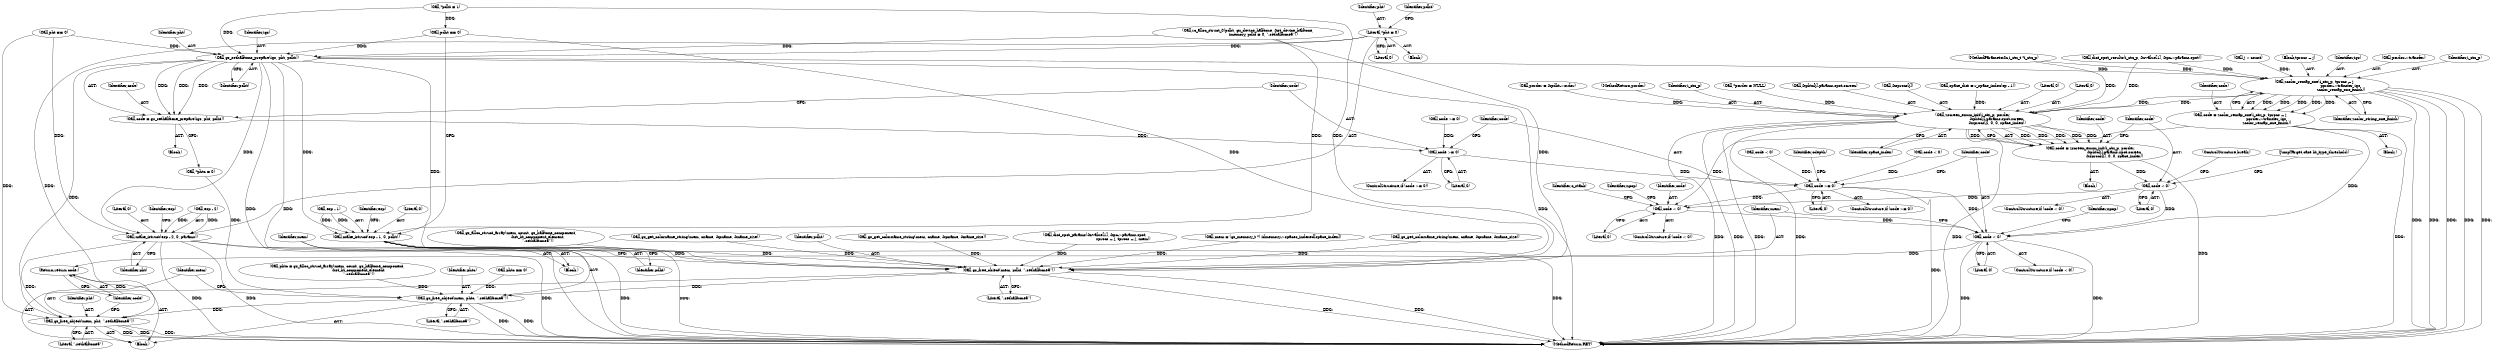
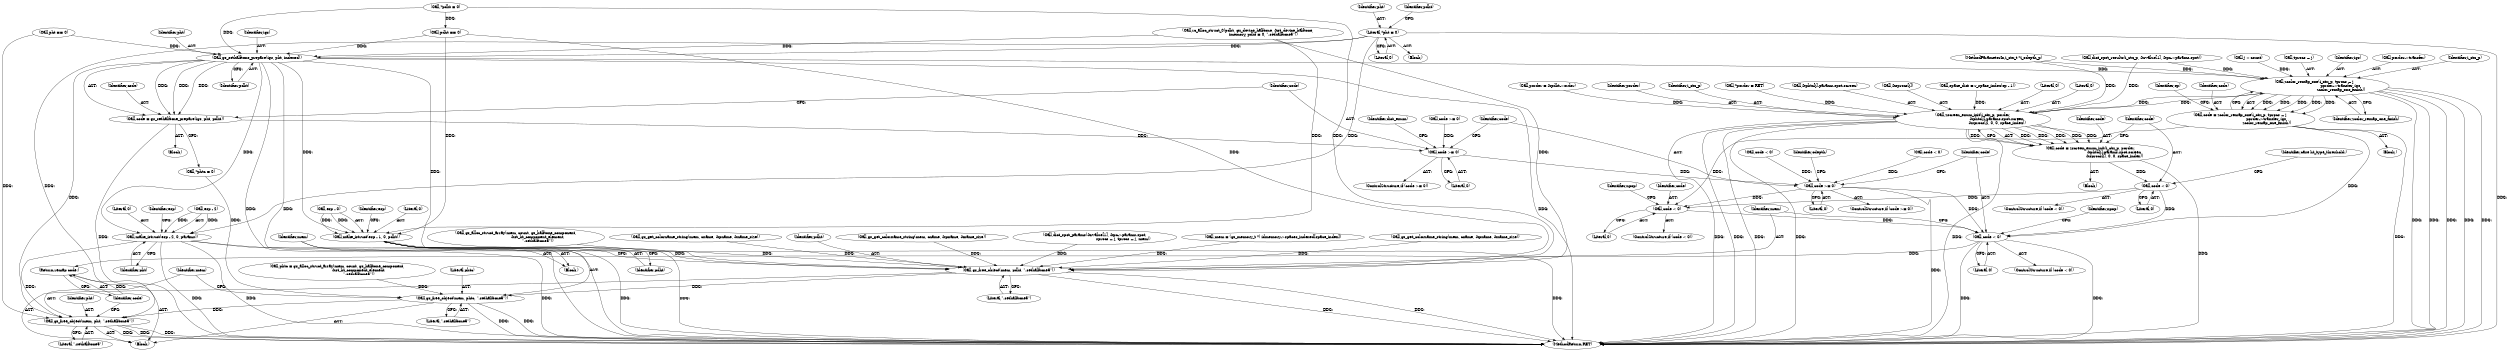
node "(Call,*pdht = 1)": label "(Call,*pdht = 1)" -> "(Call,*pdht = 0)"
node "(Call,gs_sethalftone_prepare(igs, pht, pdht))": label "(Call,gs_sethalftone_prepare(igs, pht, pdht))" -> "(Call,gs_sethalftone_prepare(igs, pht, indexed))"
node "(MethodParameterIn,i_ctx_t *i_ctx_p)": label "(MethodParameterIn,i_ctx_t *i_ctx_p)" -> "(MethodParameterIn,i_ctx_t *i_odepth_p)"
node "(Block,tprocs + j)": label "(Block,tprocs + j)" -> "(Call,tprocs + j)"
node "(MethodReturn,porder)": label "(MethodReturn,porder)" -> "(Identifier,porder)"
node "(Call,*porder = NULL)": label "(Call,*porder = NULL)" -> "(Call,*porder = RET)"
node "(Identifier,op)": added
edge "(Literal,*pht = 0)" -> "(MethodReturn,RET)": added, label "DDG:"
node "(Identifier,dict_enum)": added
node "(Identifier,zcolor_string_one_finish)": label "(Identifier,zcolor_string_one_finish)" -> "(Identifier,zcolor_remap_one_finish)"
edge "(Call,pdht == 0)" -> "(Call,make_istruct(esp - 1, 0, pdht))": label "CFG: " -> "DDG: "
edge "(Literal,*pht = 0)" -> "(Call,make_istruct(esp - 2, 0, params))": label "AST: " -> "DDG: "
node "(Identifier,space_index)": removed
node "(ControlStructure,break;)": removed
node "(JumpTarget,case ht_type_threshold:)": label "(JumpTarget,case ht_type_threshold:)" -> "(Identifier,case ht_type_threshold:)"
edge "(Call,pht == 0)" -> "(Call,make_istruct(esp - 2, 0, params))": removed, label "DDG:"
node "(Identifier,o_stack)": removed
node "(Call,esp - 1)": label "(Call,esp - 1)" -> "(Call,esp - 0)"
node "(Return,return code;)": label "(Return,return code;)" -> "(Return,remap code;)"
node "(Identifier,phtc)": label "(Identifier,phtc)" -> "(Literal,phtc)"
node "(Call,phtc == 0)": removed
edge "(Call,code = gs_sethalftone_prepare(igs, pht, pdht))" -> "(MethodReturn,RET)": added, label "DDG:"
